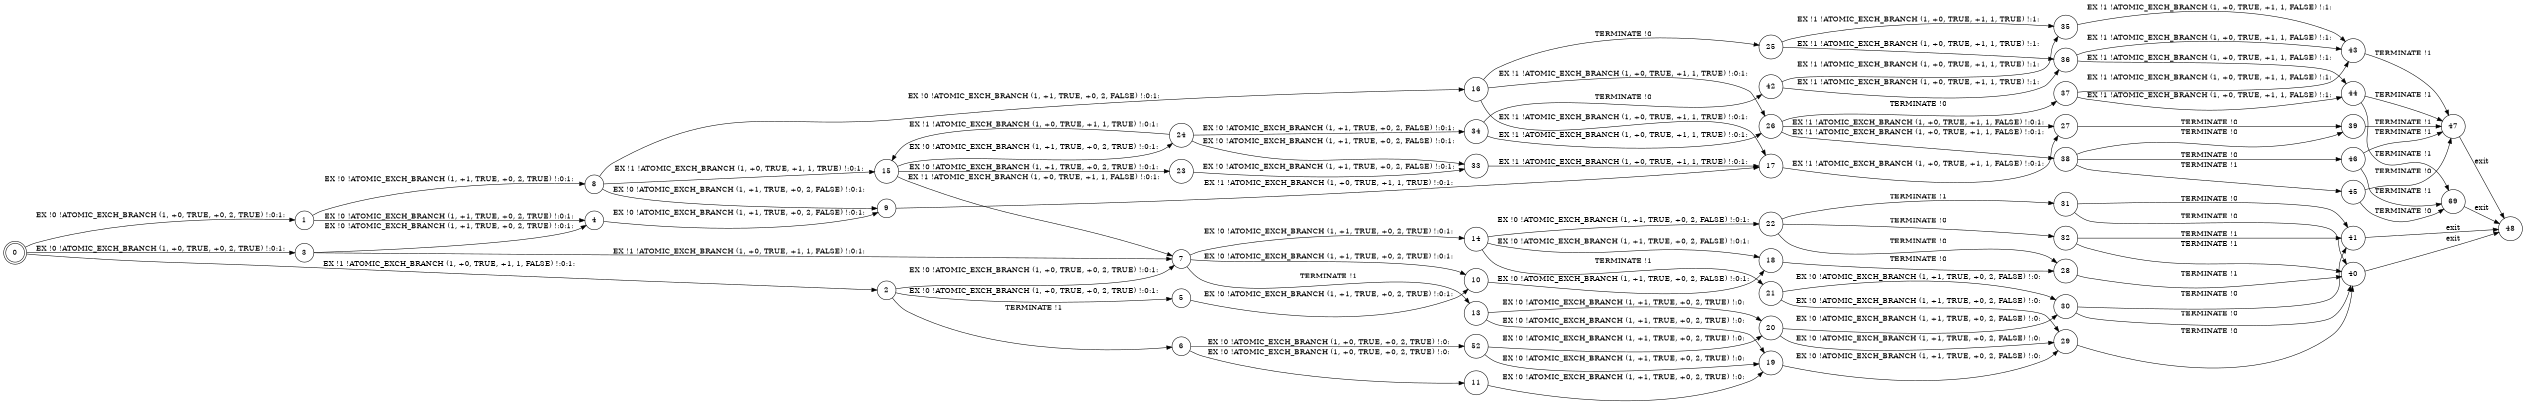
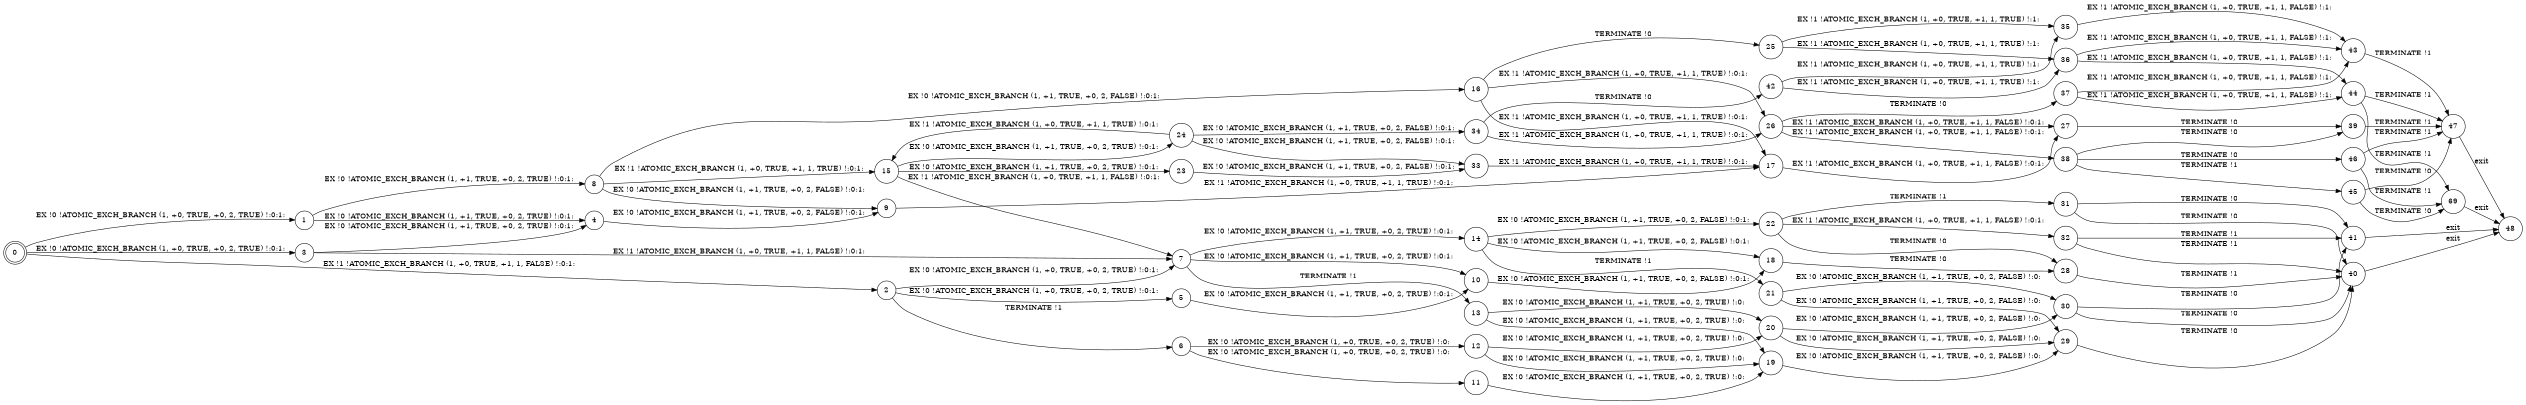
edge "22" -> "32": label "TERMINATE !0" -> "EX !1 !ATOMIC_EXCH_BRANCH (1, +0, TRUE, +1, 1, FALSE) !:0:1:"
node "52": label "52" -> "12"
